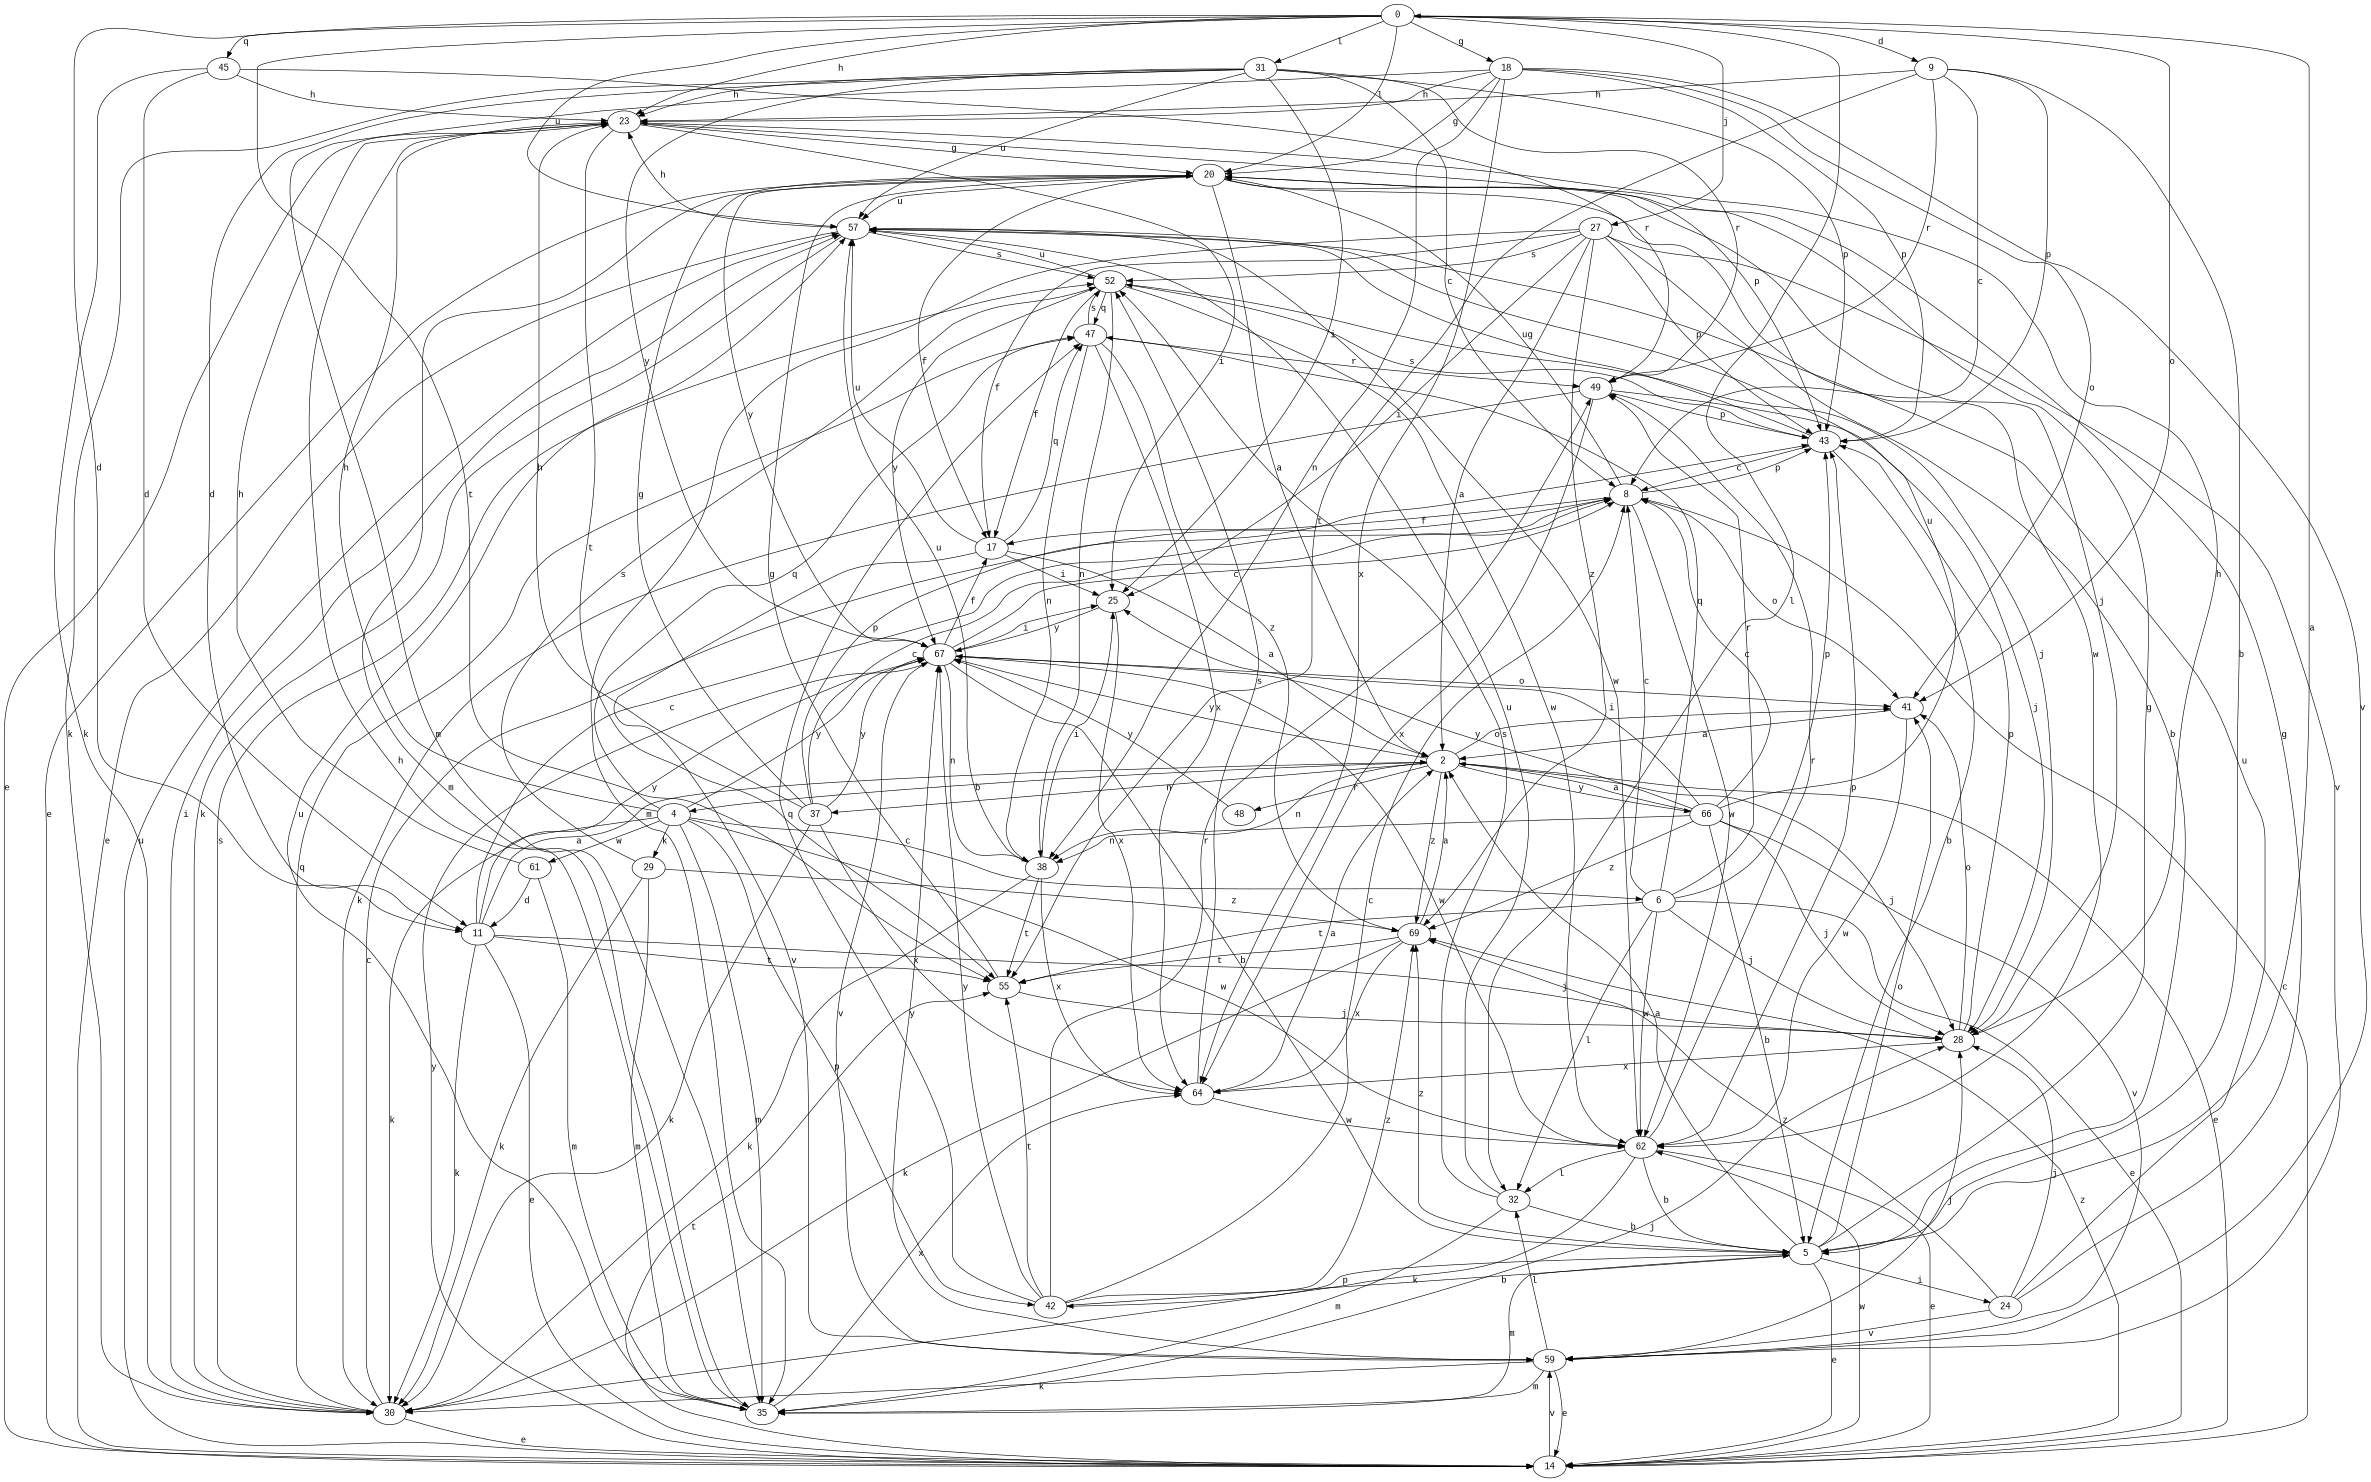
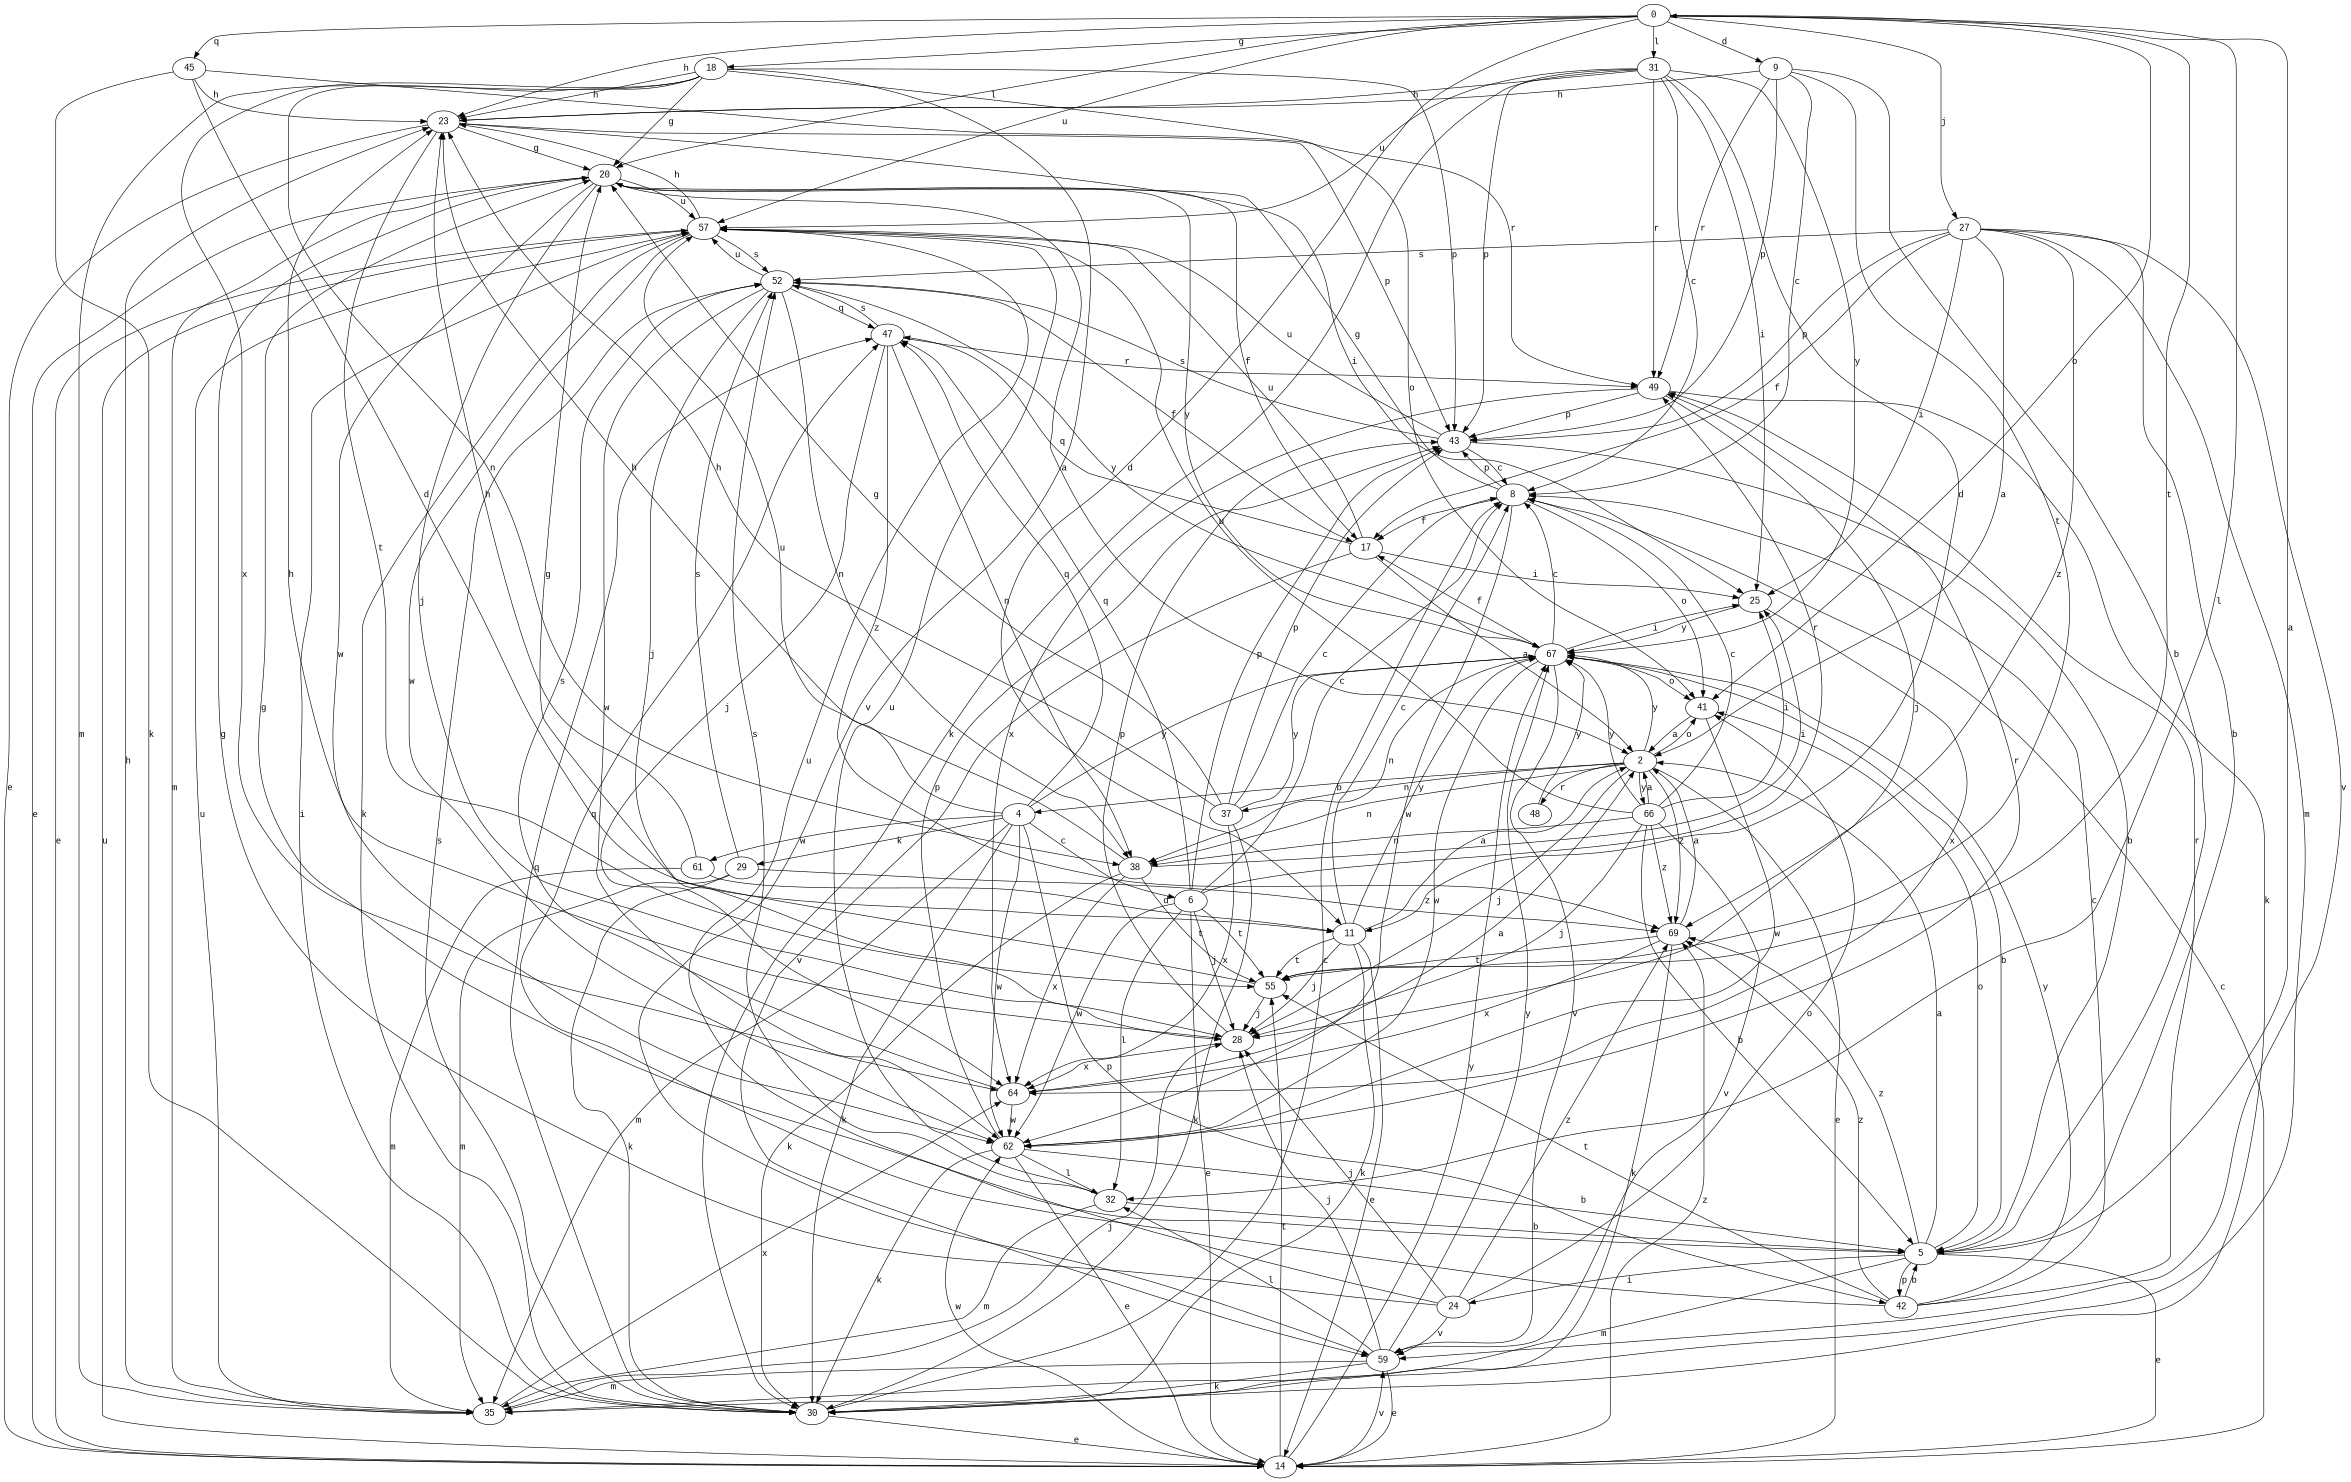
edge "47" -> "64": label "x" -> "j"
edge "28" -> "41": now "24" -> "41"
